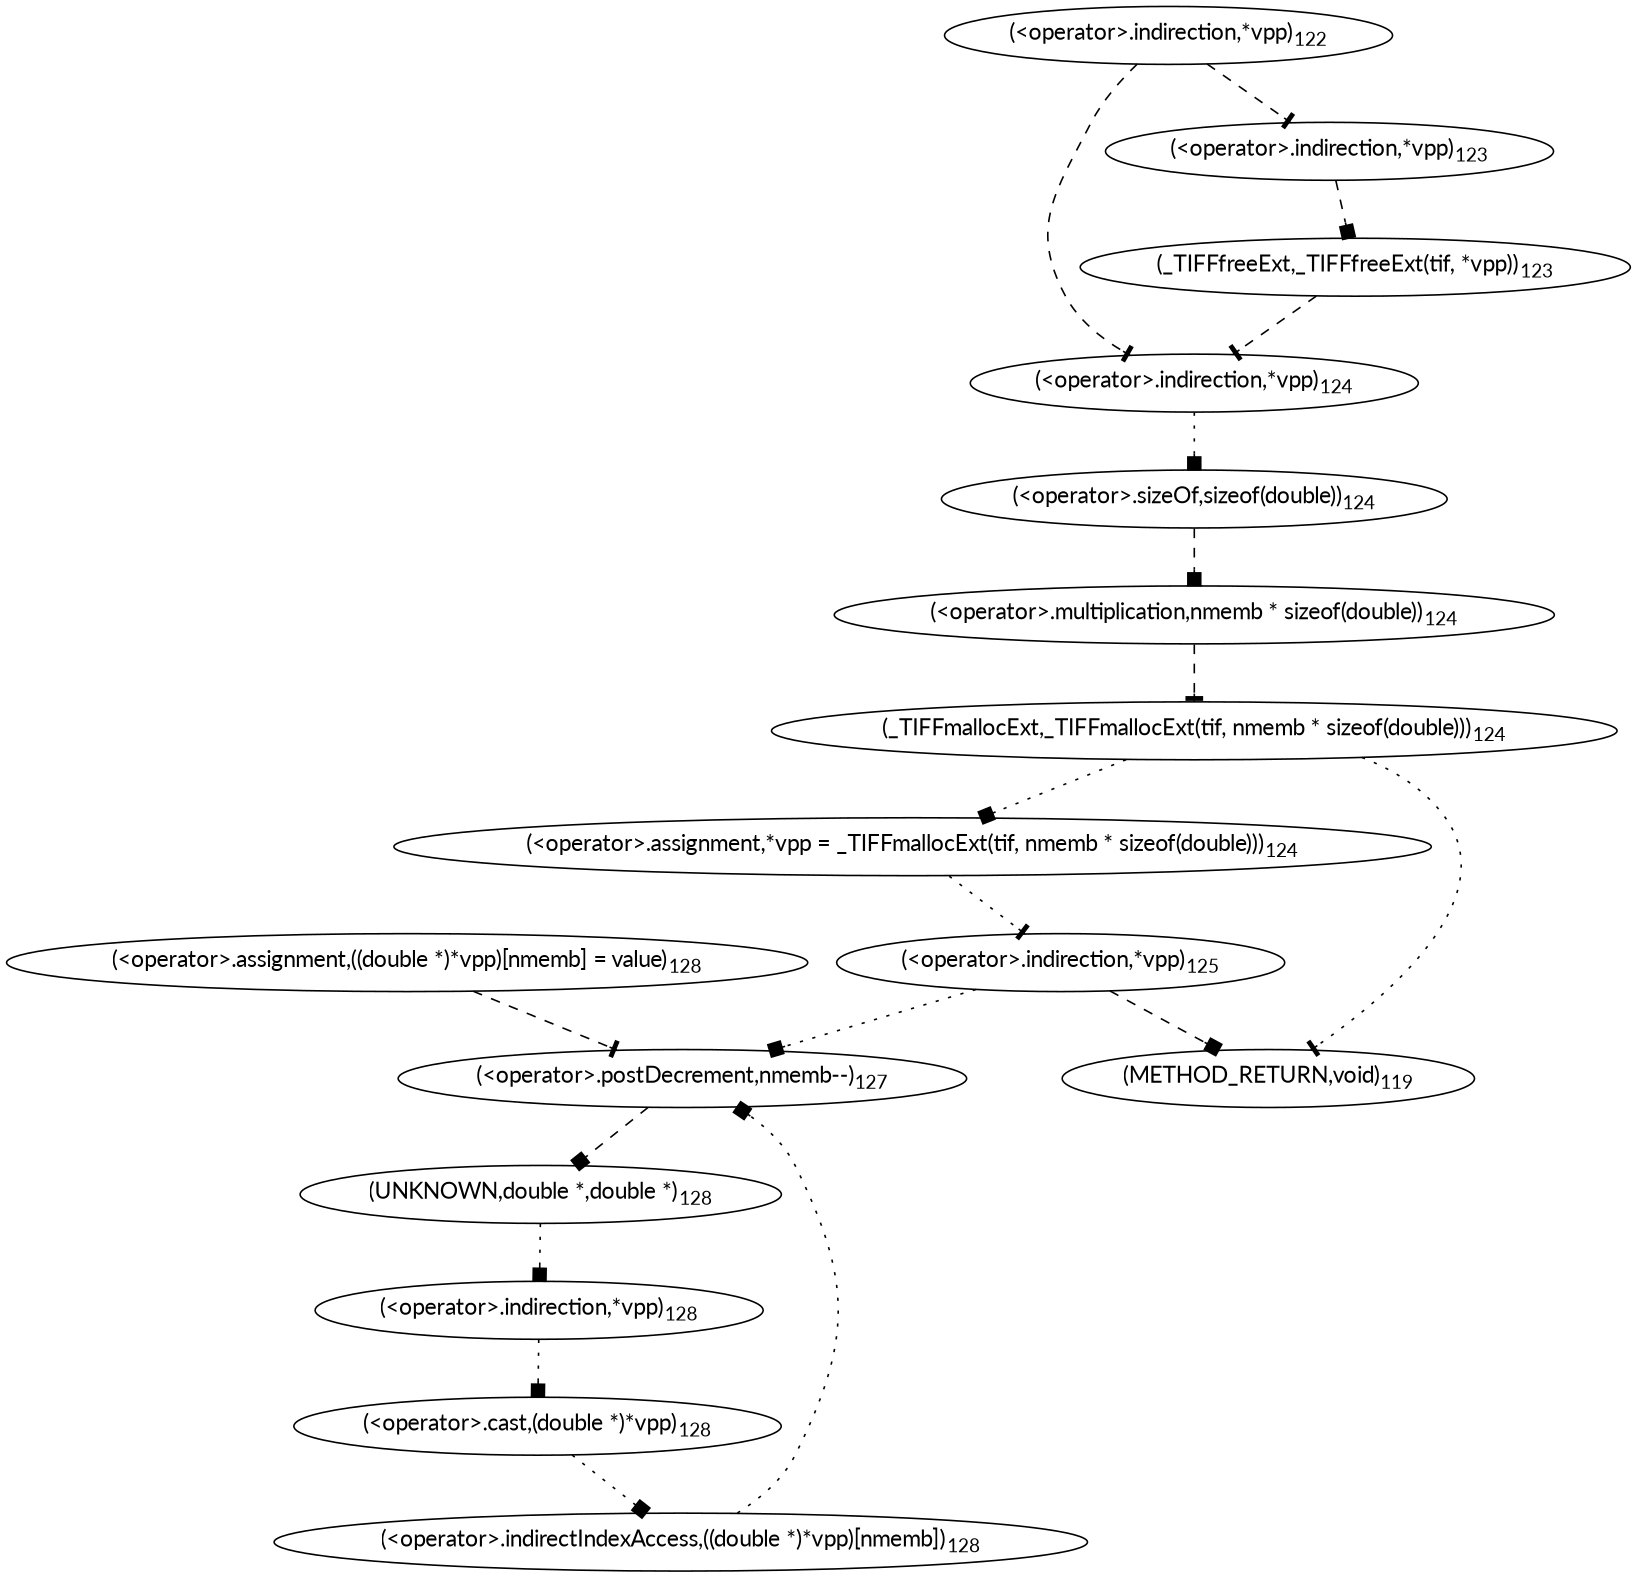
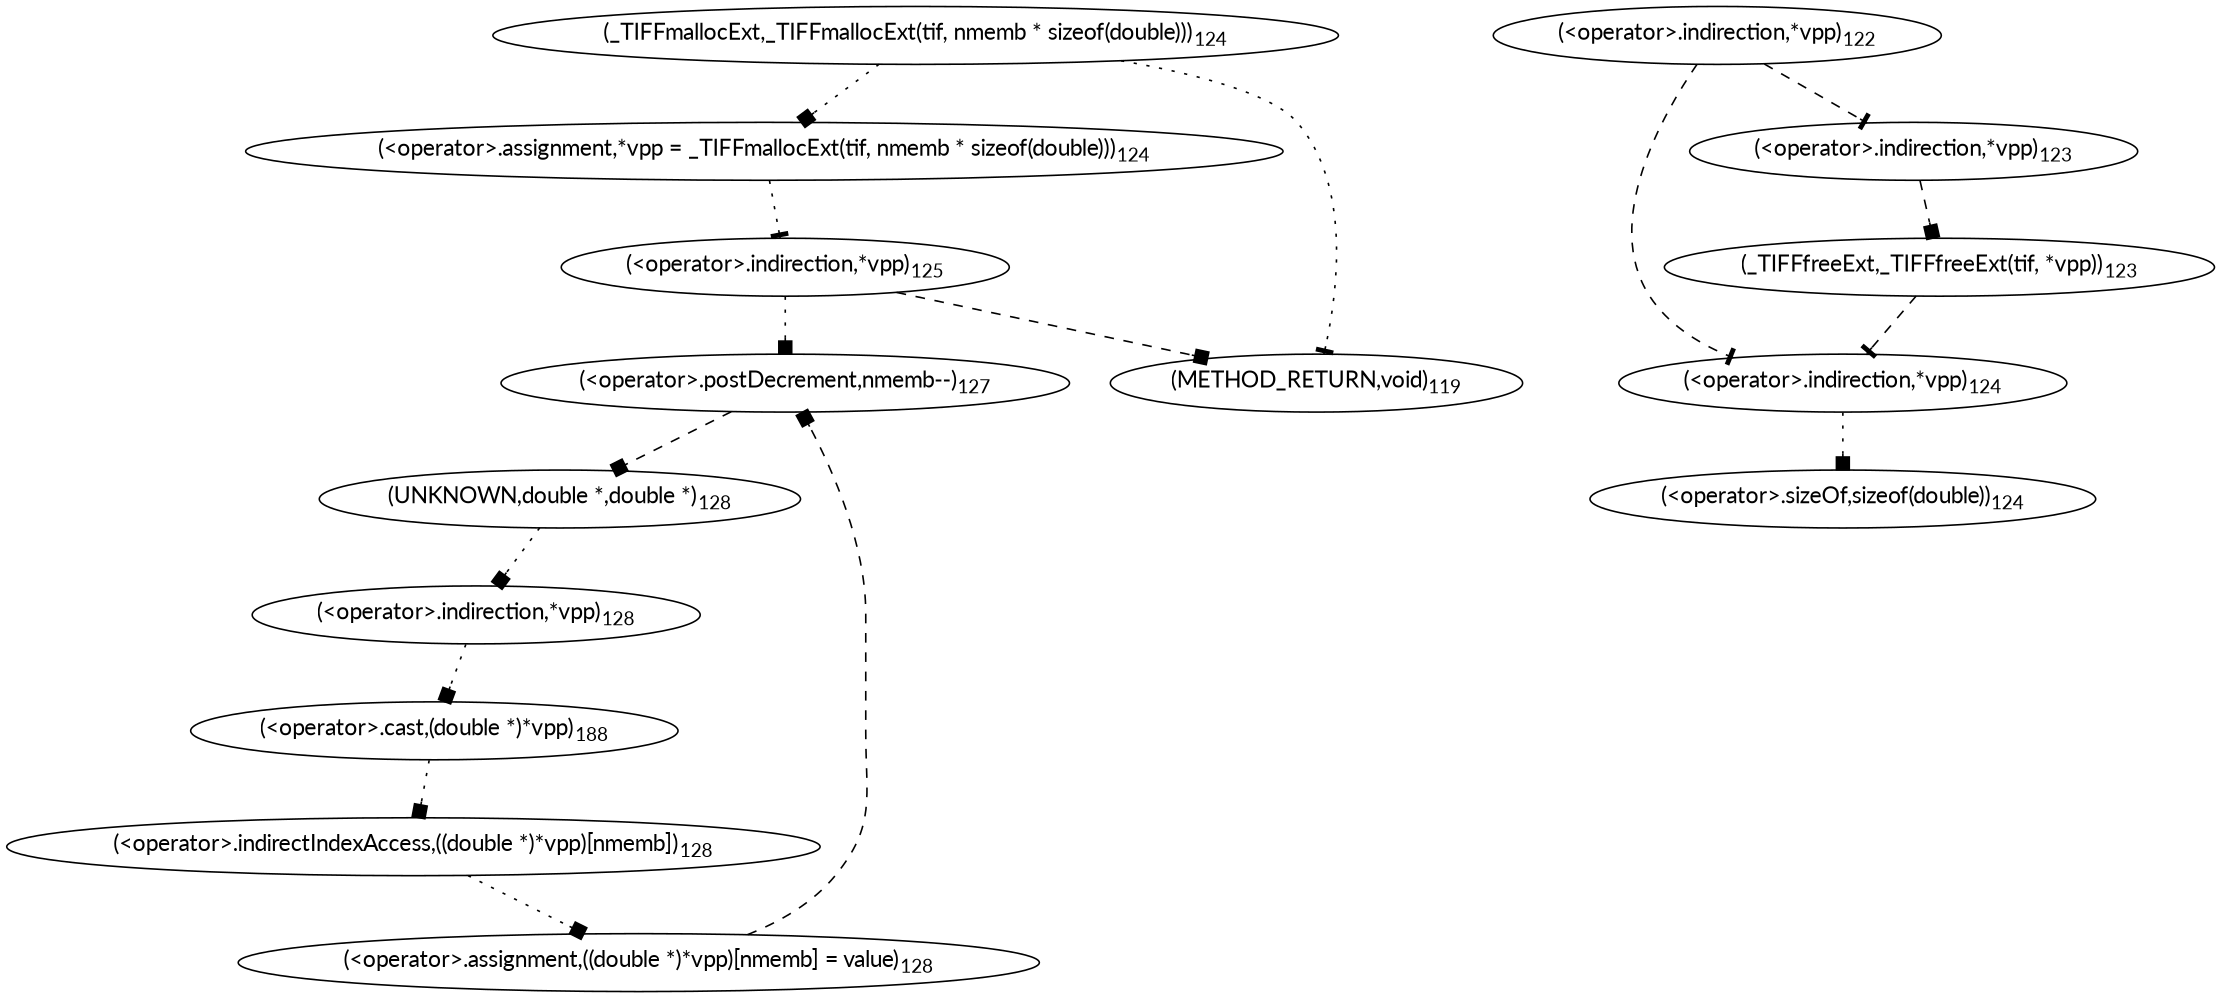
node "(<operator>.multiplication,nmemb * sizeof(double))": removed
edge "(<operator>.assignment,((double *)*vpp)[nmemb] = value)" -> "(<operator>.postDecrement,nmemb--)": arrowhead tee -> box
edge "(<operator>.indirectIndexAccess,((double *)*vpp)[nmemb])" -> "(<operator>.postDecrement,nmemb--)": now "(<operator>.indirectIndexAccess,((double *)*vpp)[nmemb])" -> "(<operator>.assignment,((double *)*vpp)[nmemb] = value)"
node "(<operator>.cast,(double *)*vpp)": text "128" -> "188"
